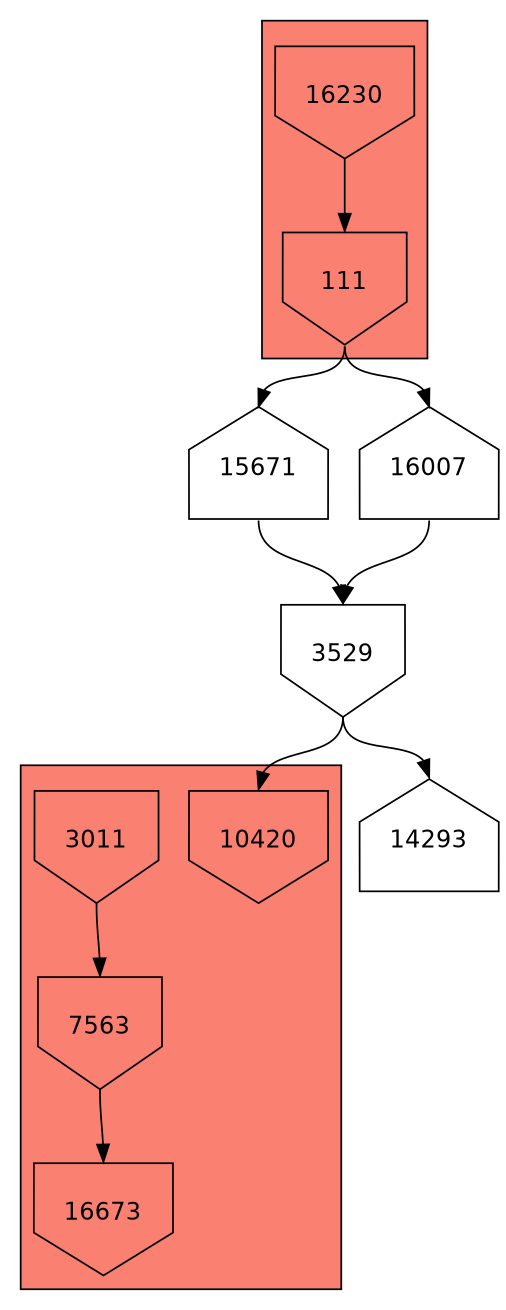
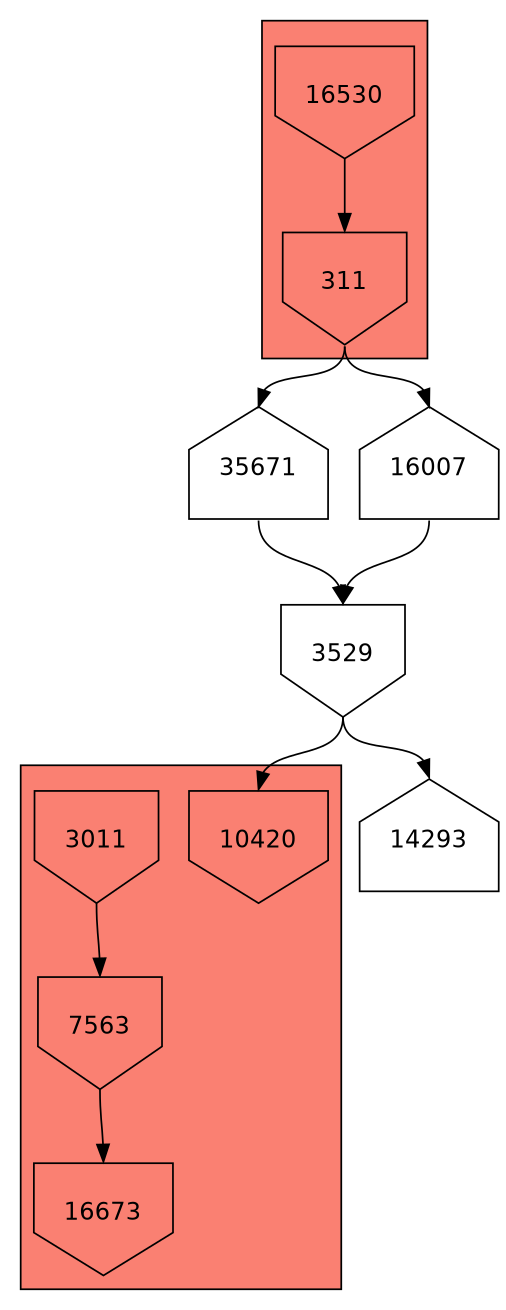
node "16230": label "16230" -> "16530"
node "111": label "111" -> "311"
node "15671": label "15671" -> "35671"
